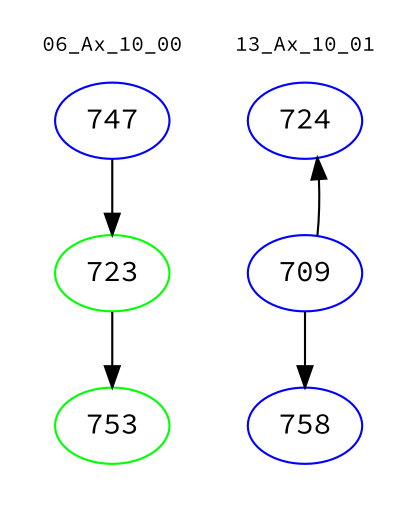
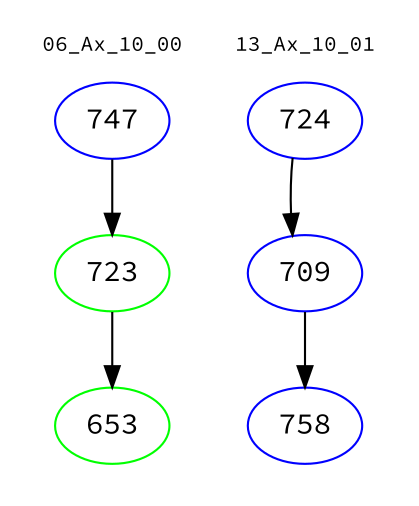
edge "709" -> "724": reversed
node "753": label "753" -> "653"
